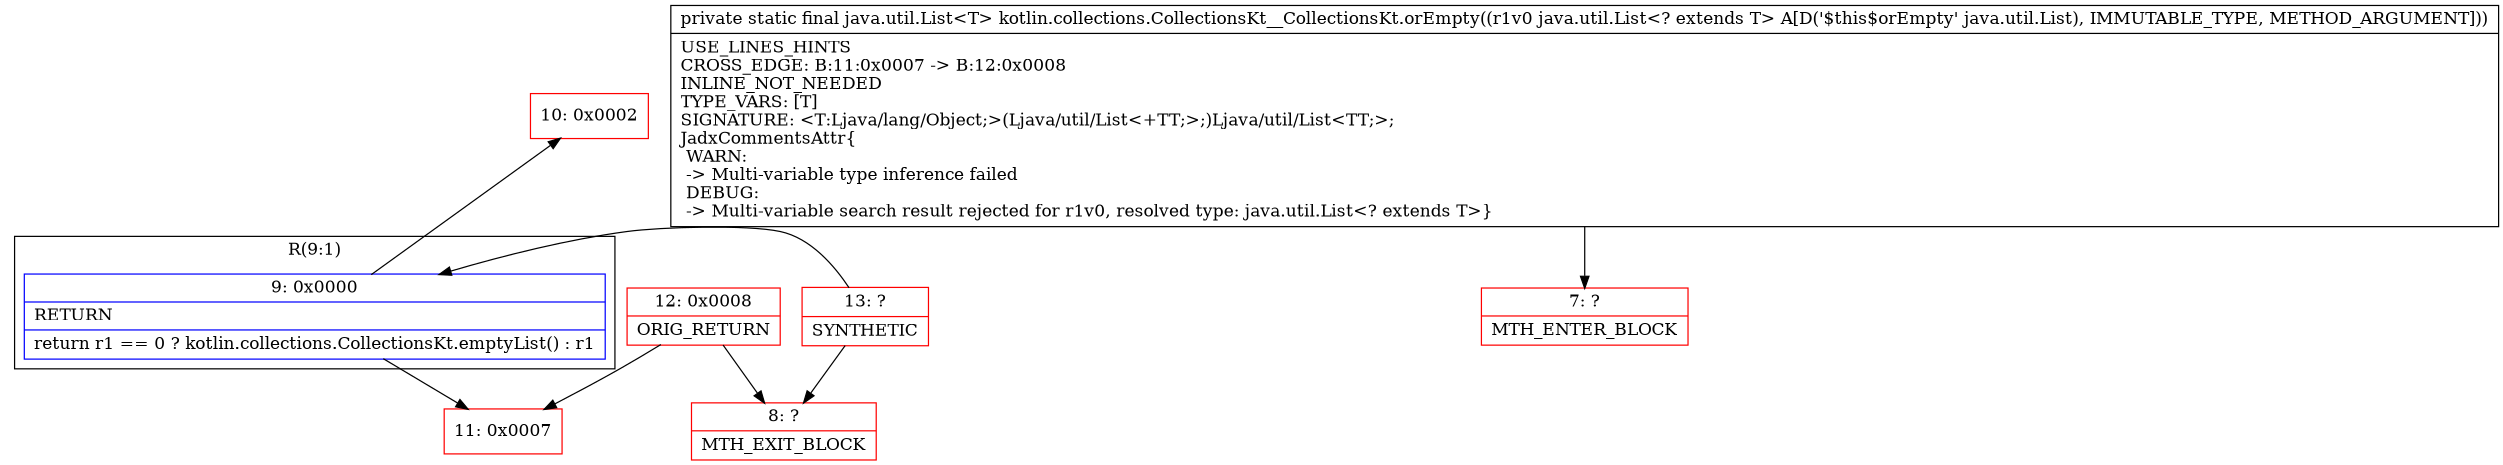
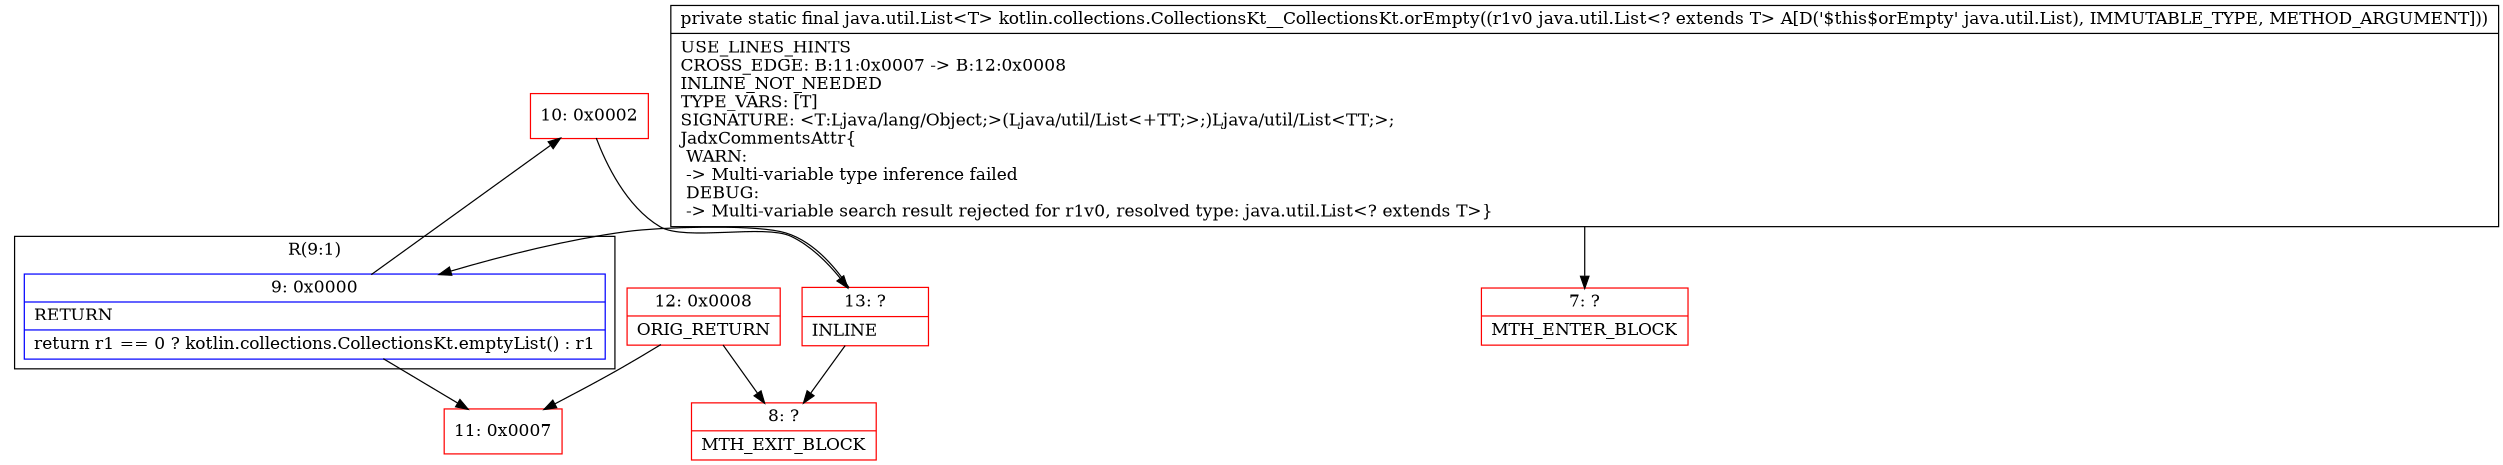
edge "10: 0x0002" -> "13: ?": added
node "13: ?": text "SYNTHETIC" -> "INLINE"
